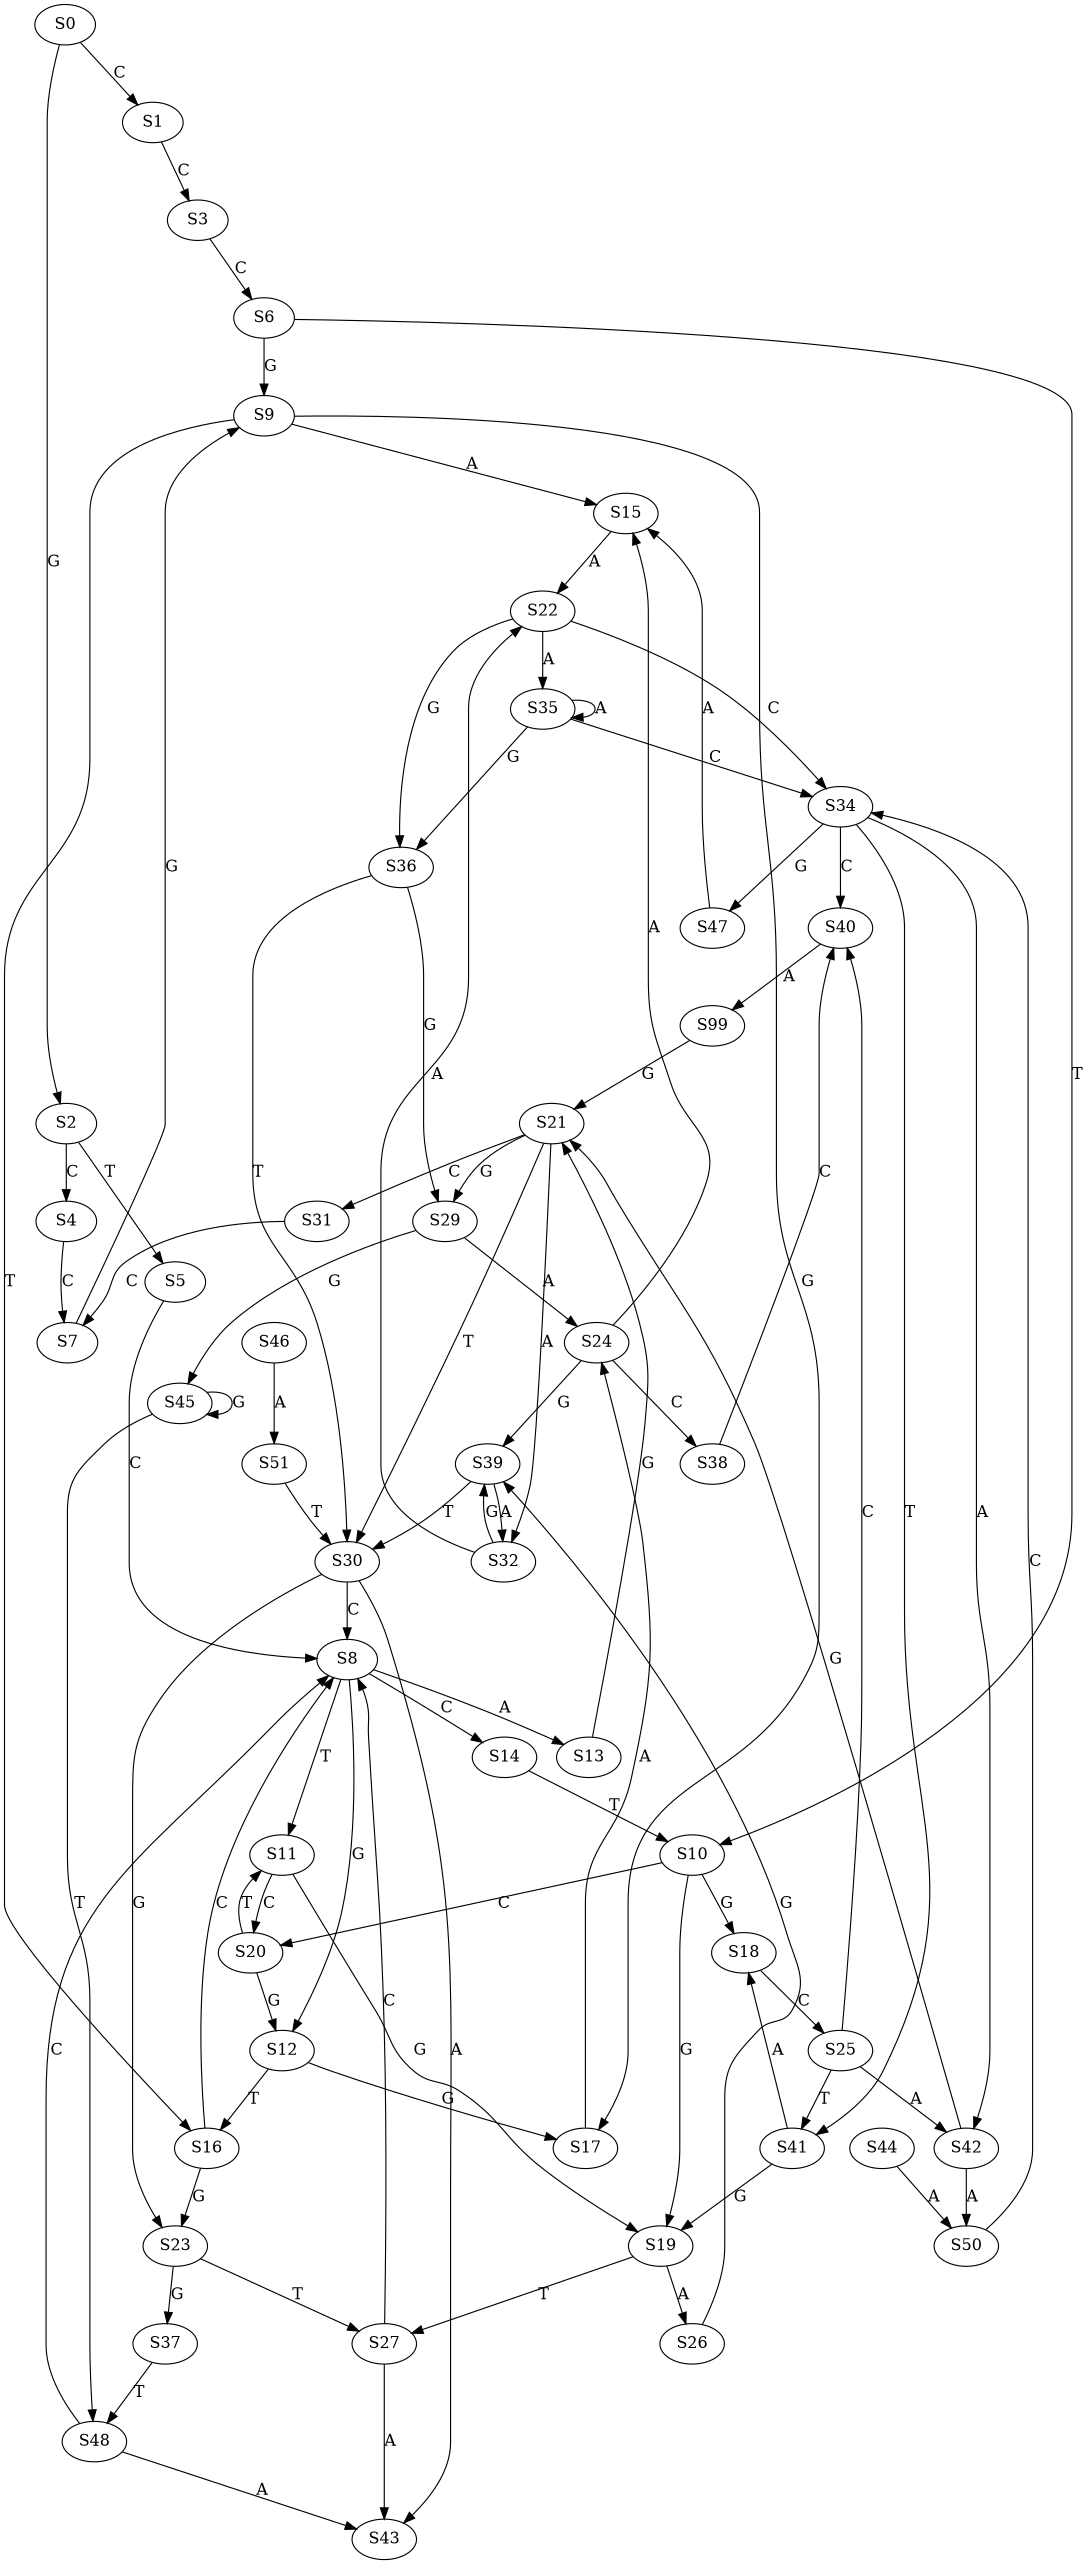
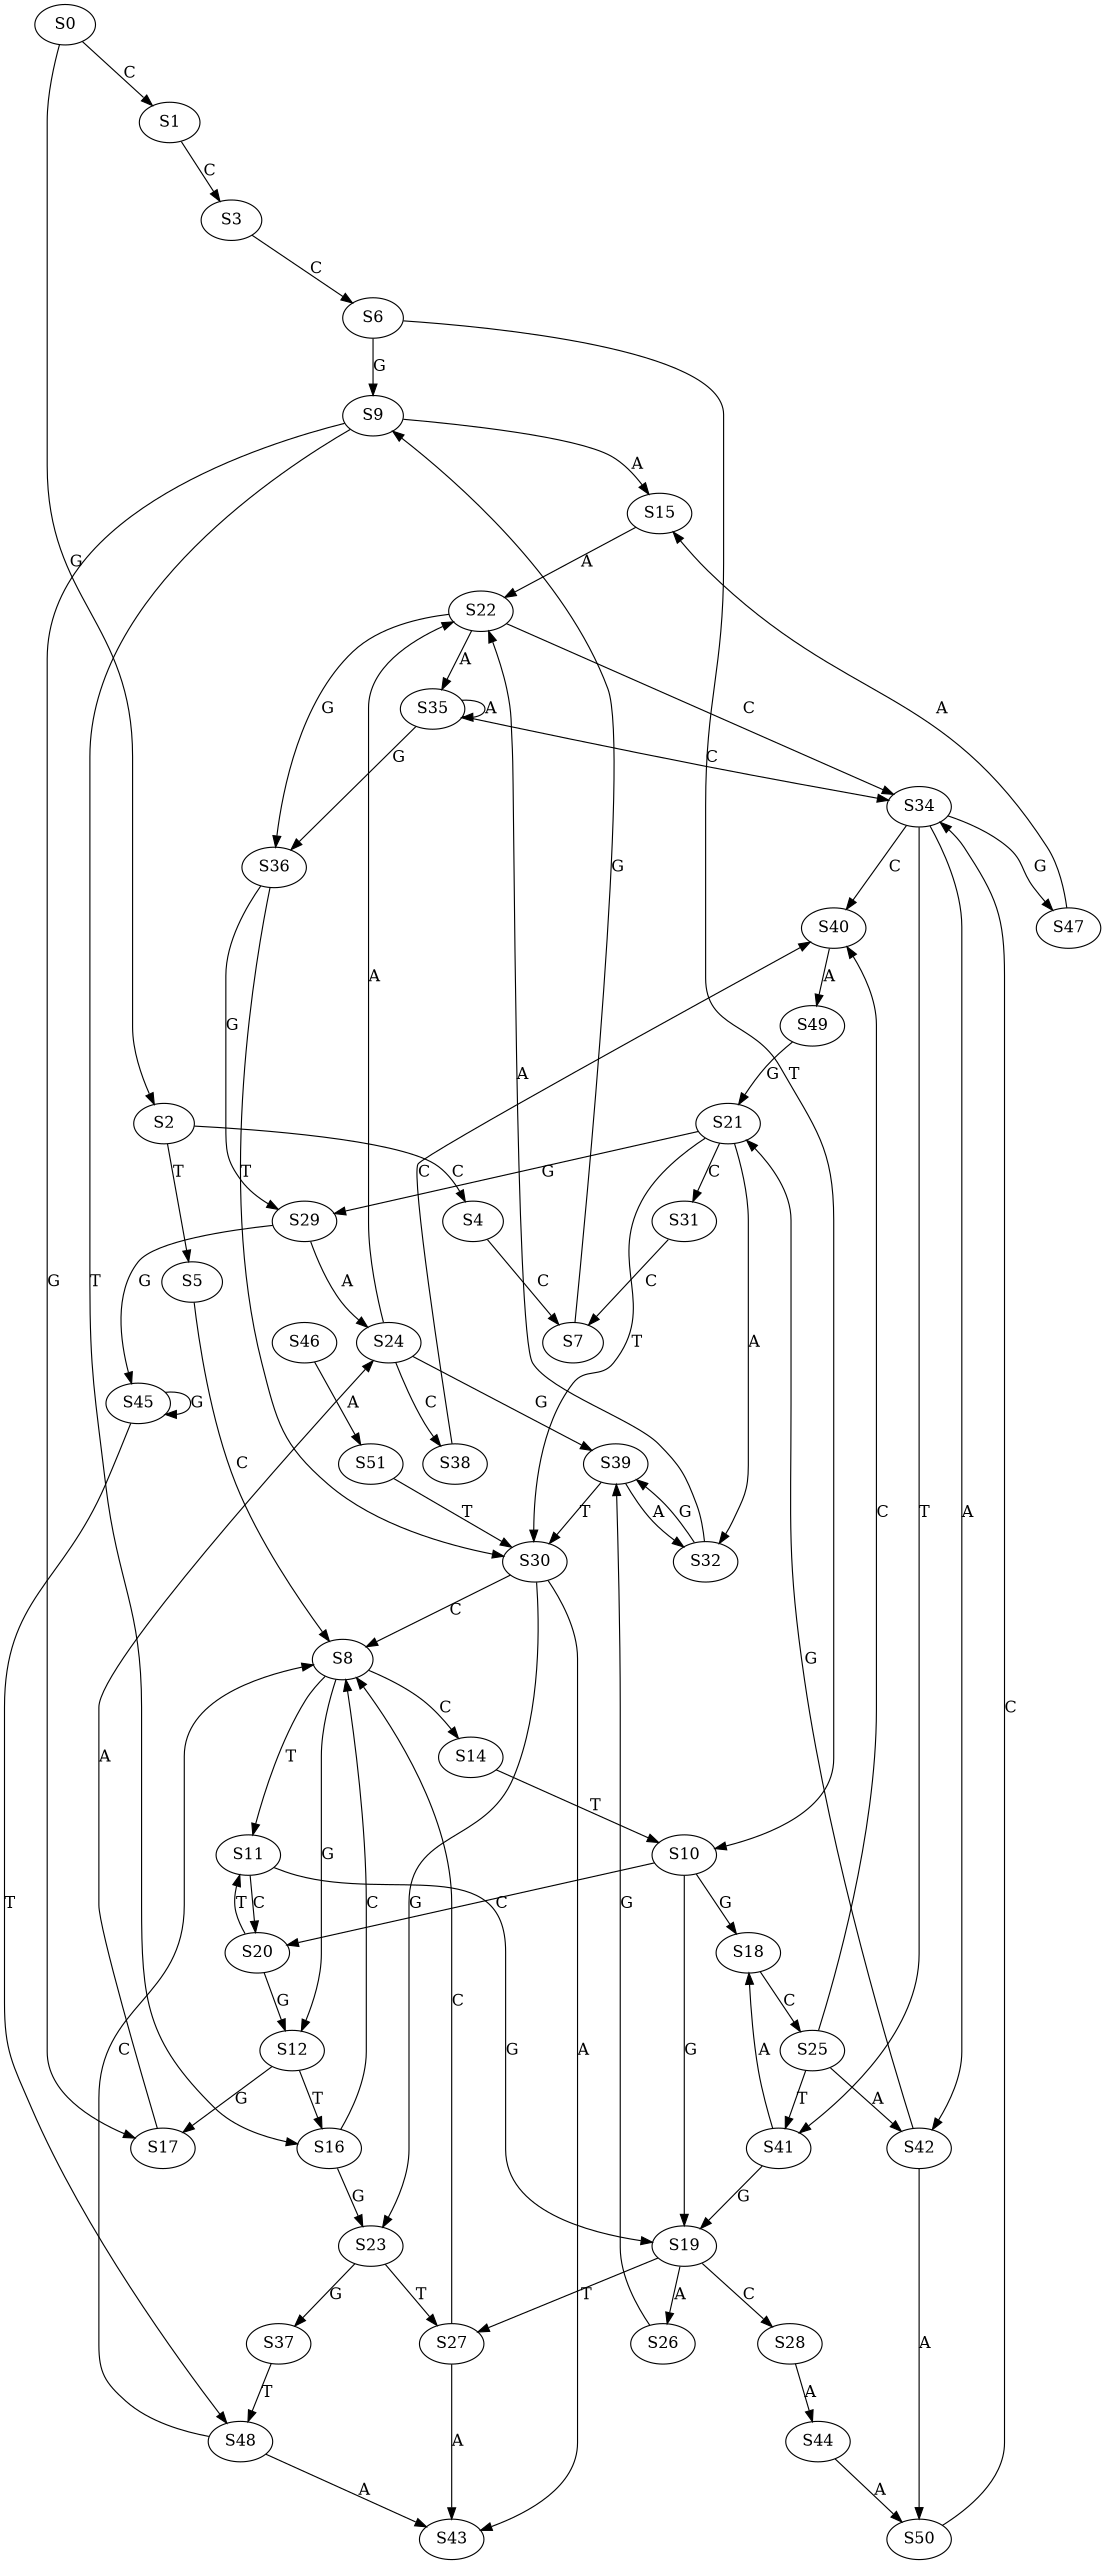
edge "S24" -> "S15": now "S24" -> "S22"
node "S99": label "S99" -> "S49"
node "S13": removed
node "S28": added
